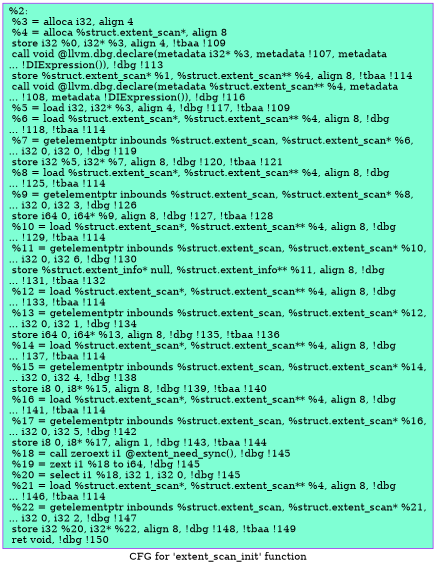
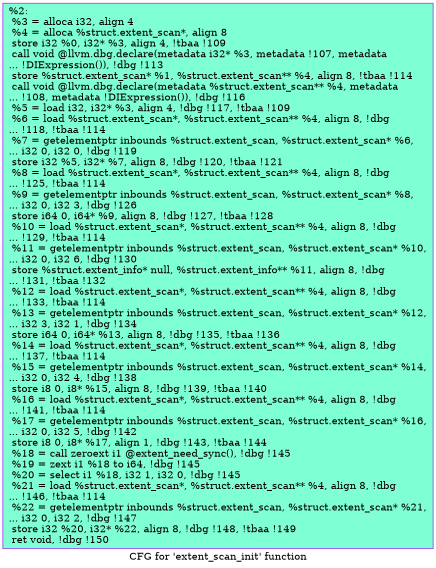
node "%2:": text "... i32 0, i32 1, !dbg !134" -> "... i32 3, i32 1, !dbg !134"
